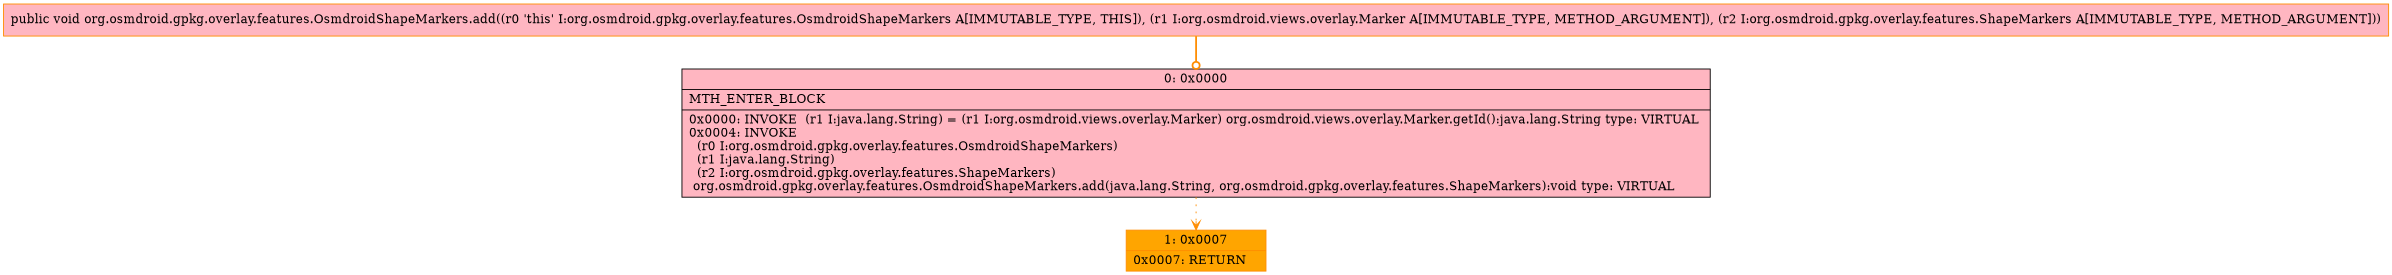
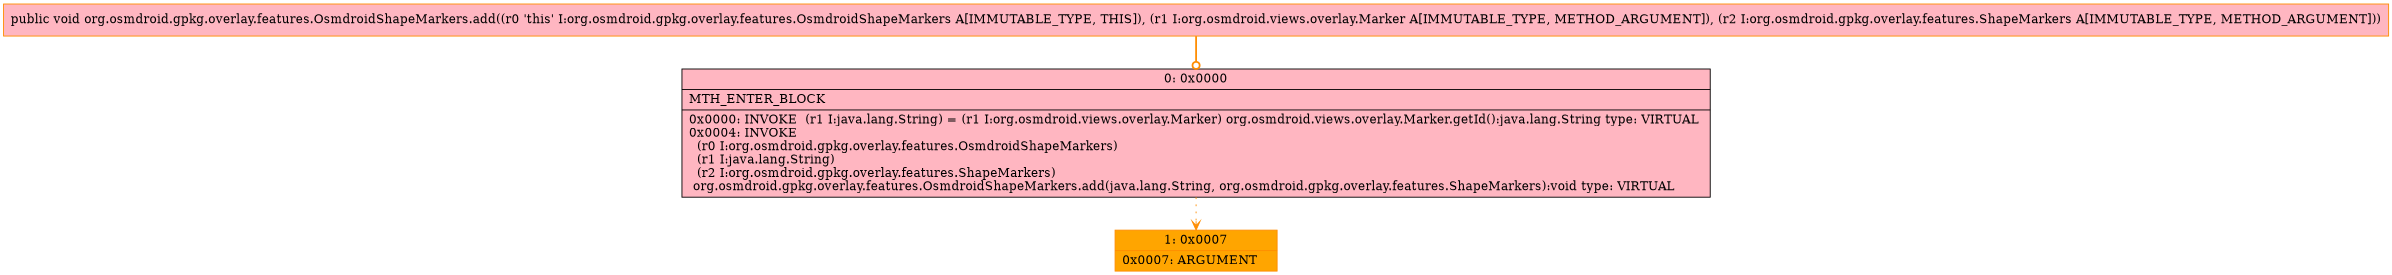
node "1: 0x0007": text "0x0007: RETURN" -> "0x0007: ARGUMENT"
